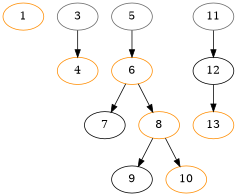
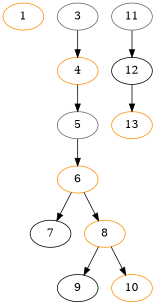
edge "4" -> "5": added
